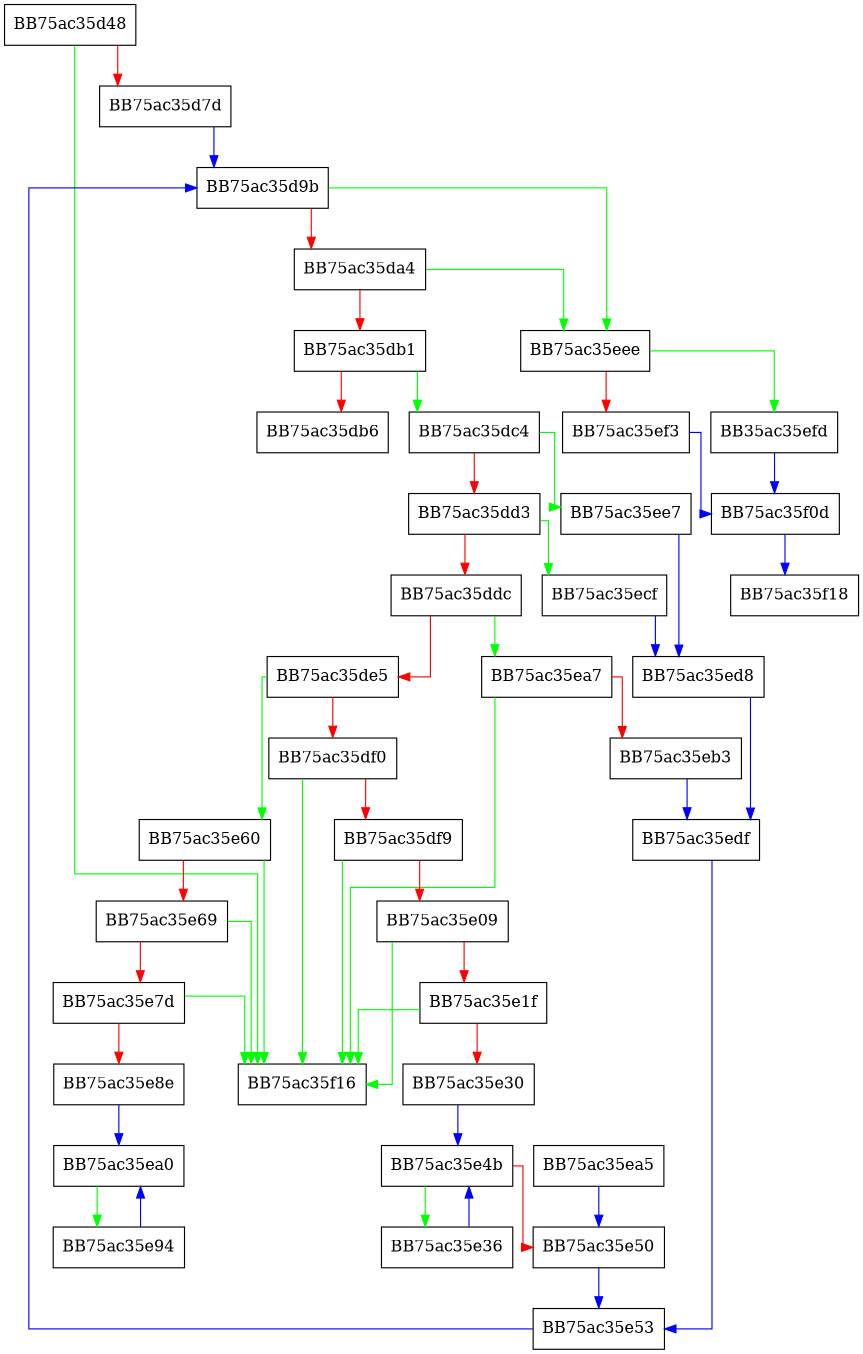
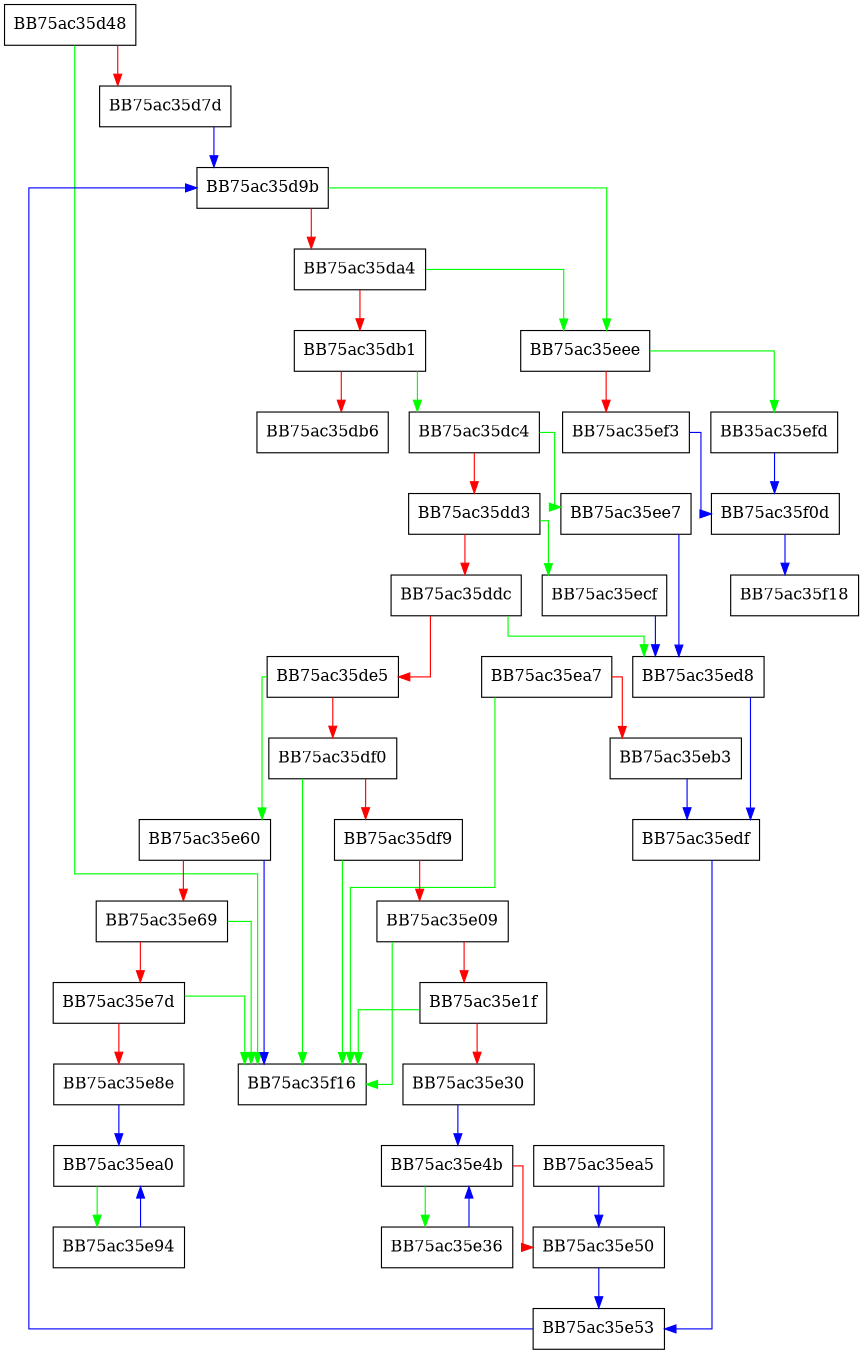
edge "BB75ac35ddc" -> "BB75ac35ea7": now "BB75ac35ddc" -> "BB75ac35ed8"
edge "BB75ac35e60" -> "BB75ac35f16": color green -> blue
